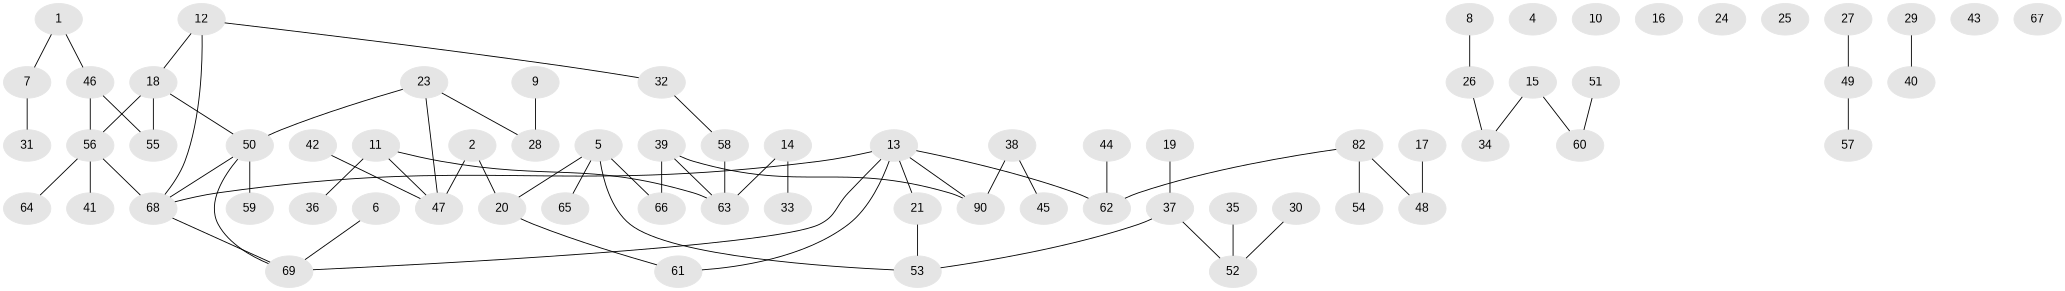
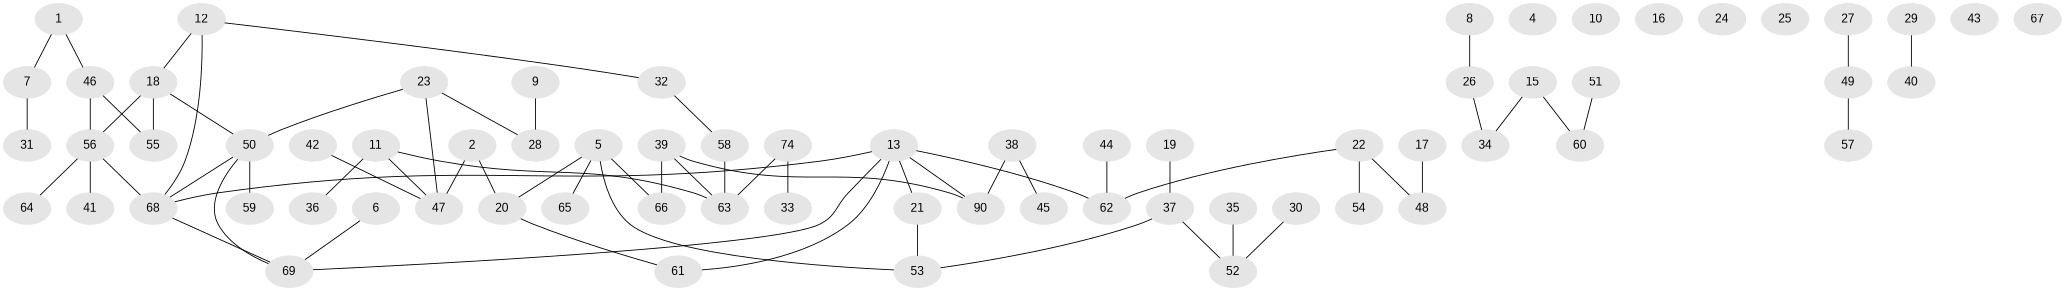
node "14": label "14" -> "74"
node "82": label "82" -> "22"
